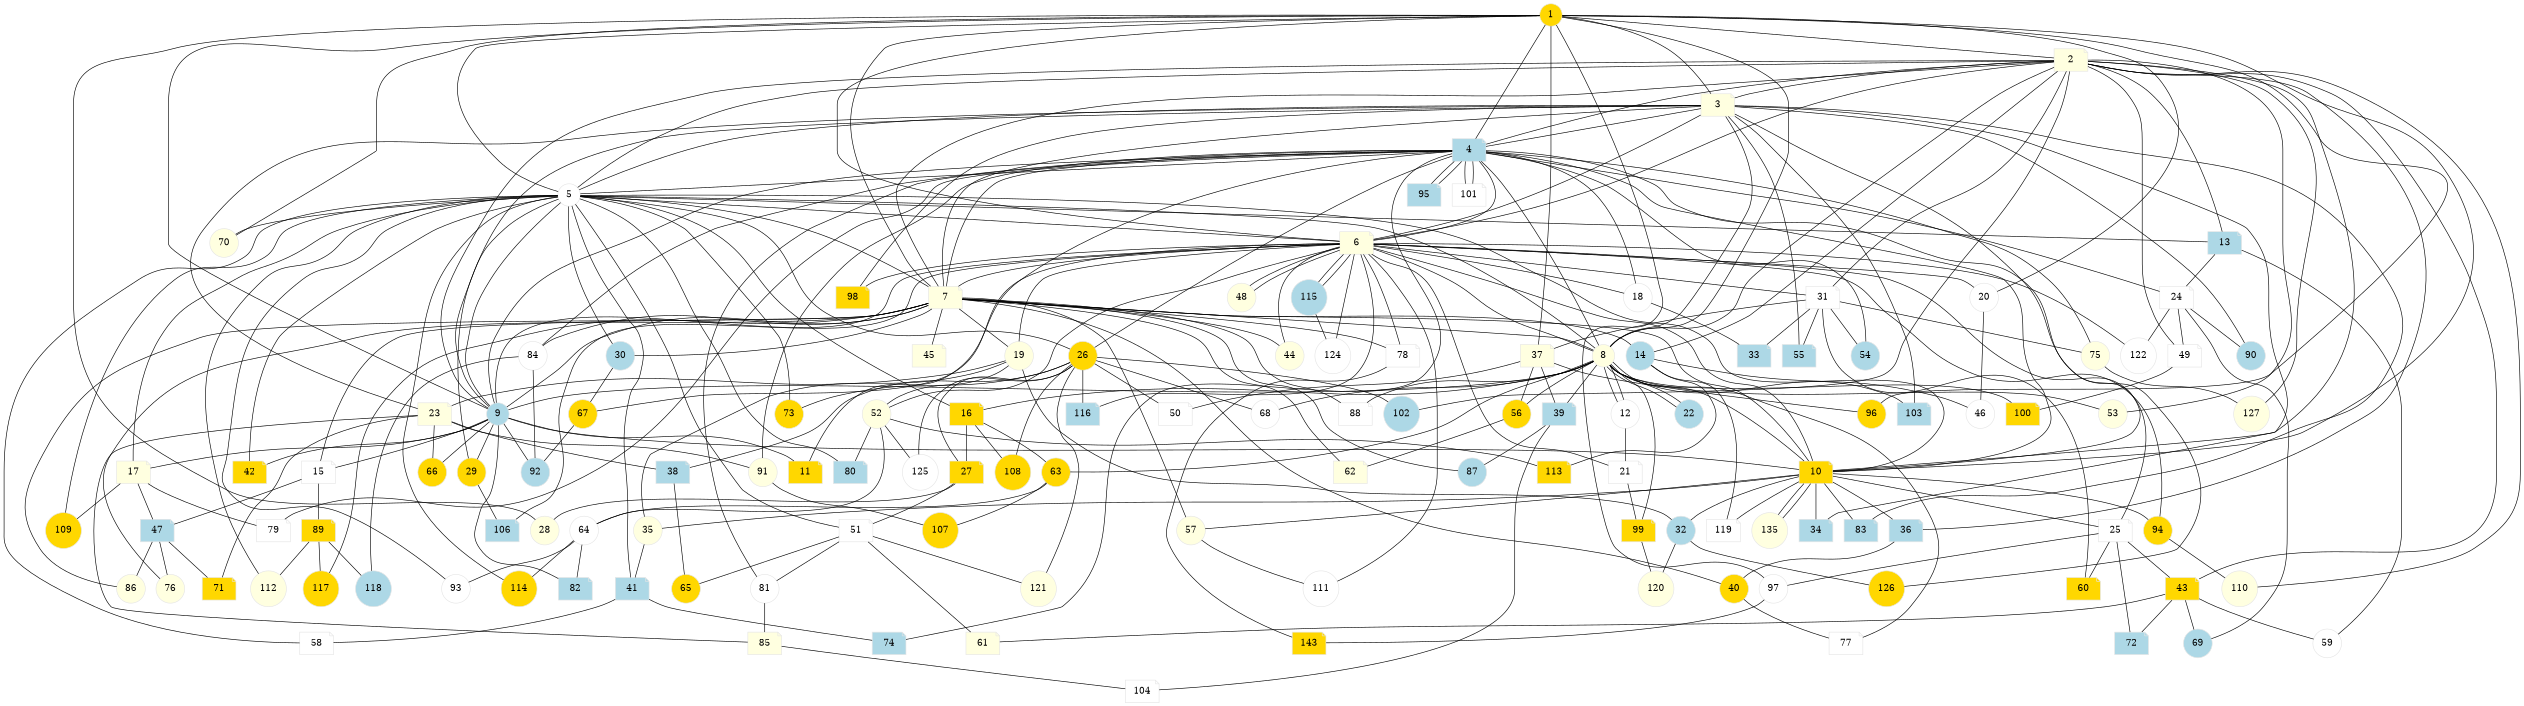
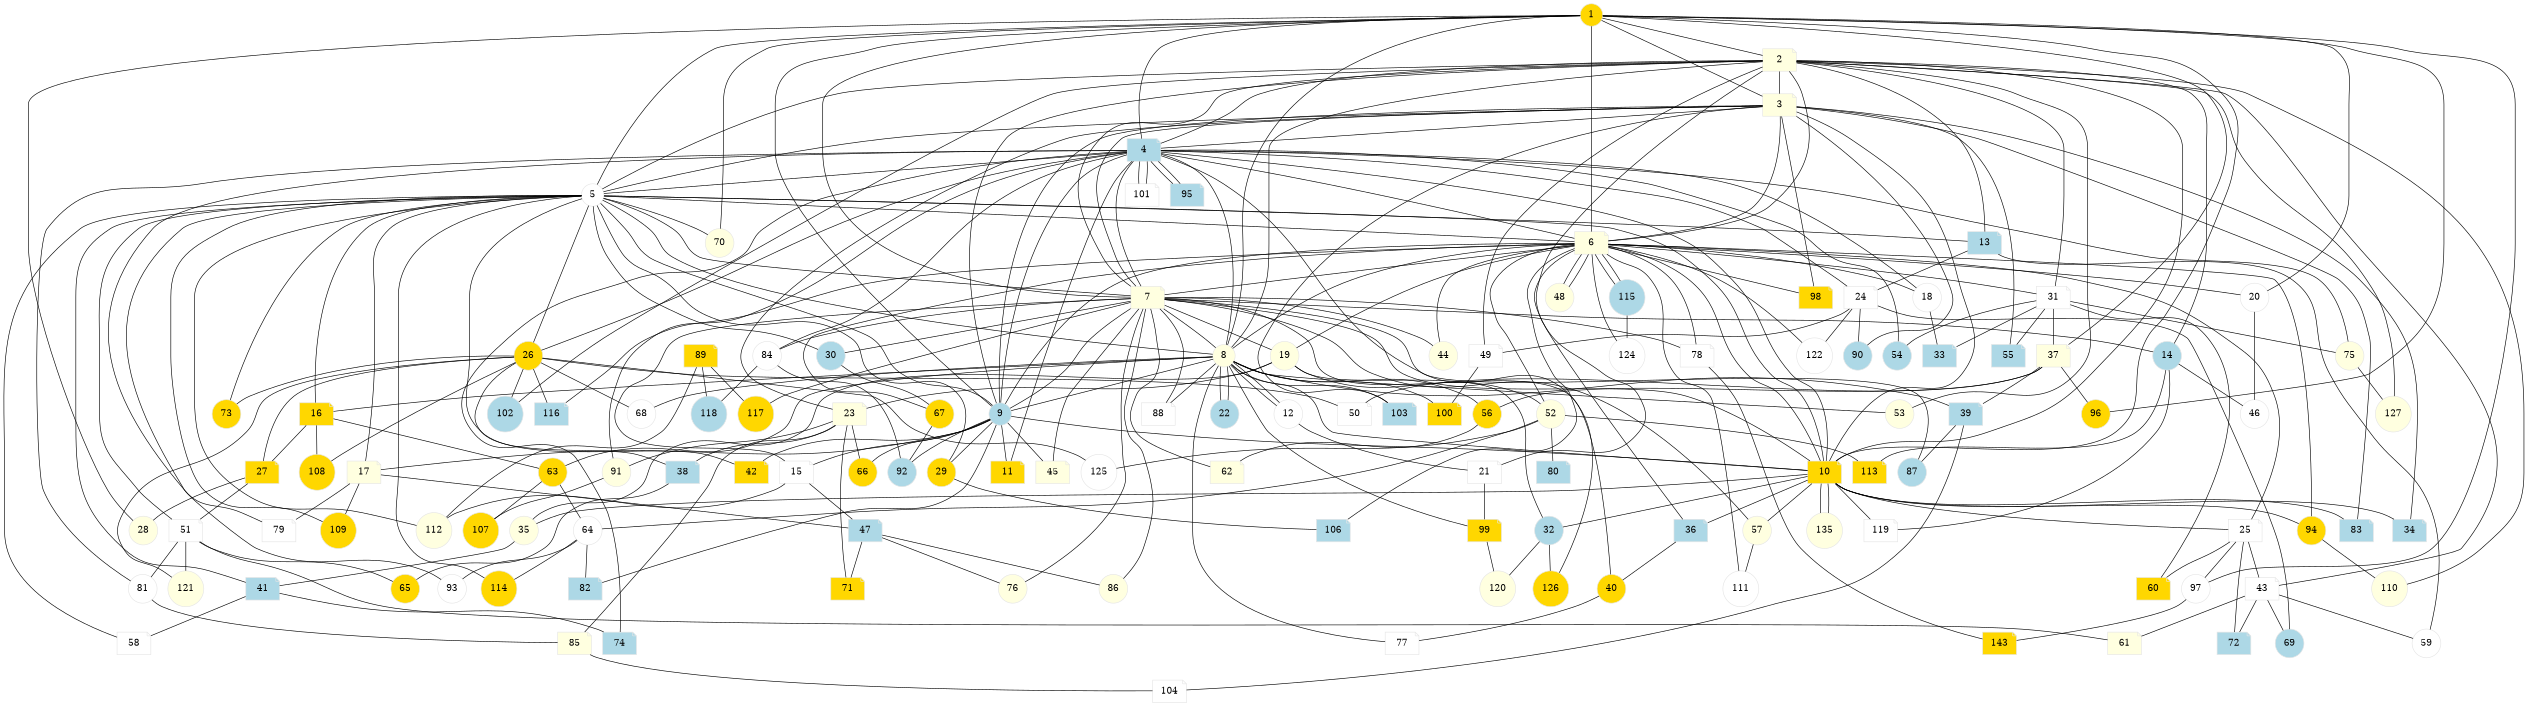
edge "3" -- "8": removed
edge "5" -- "80": removed
edge "9" -- "45": added
edge "15" -- "89": now "15" -- "112"
node "43": fillcolor gold -> white
